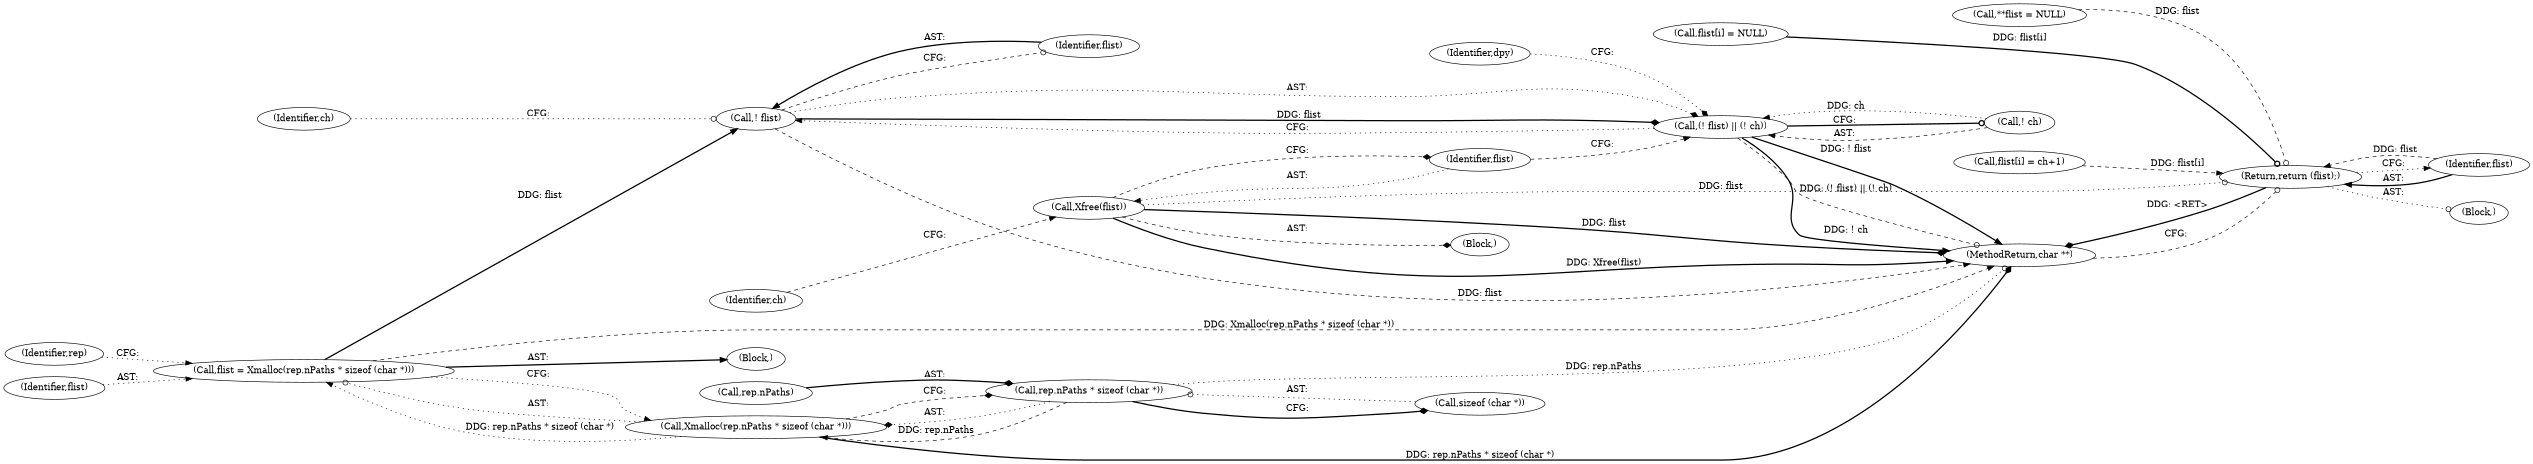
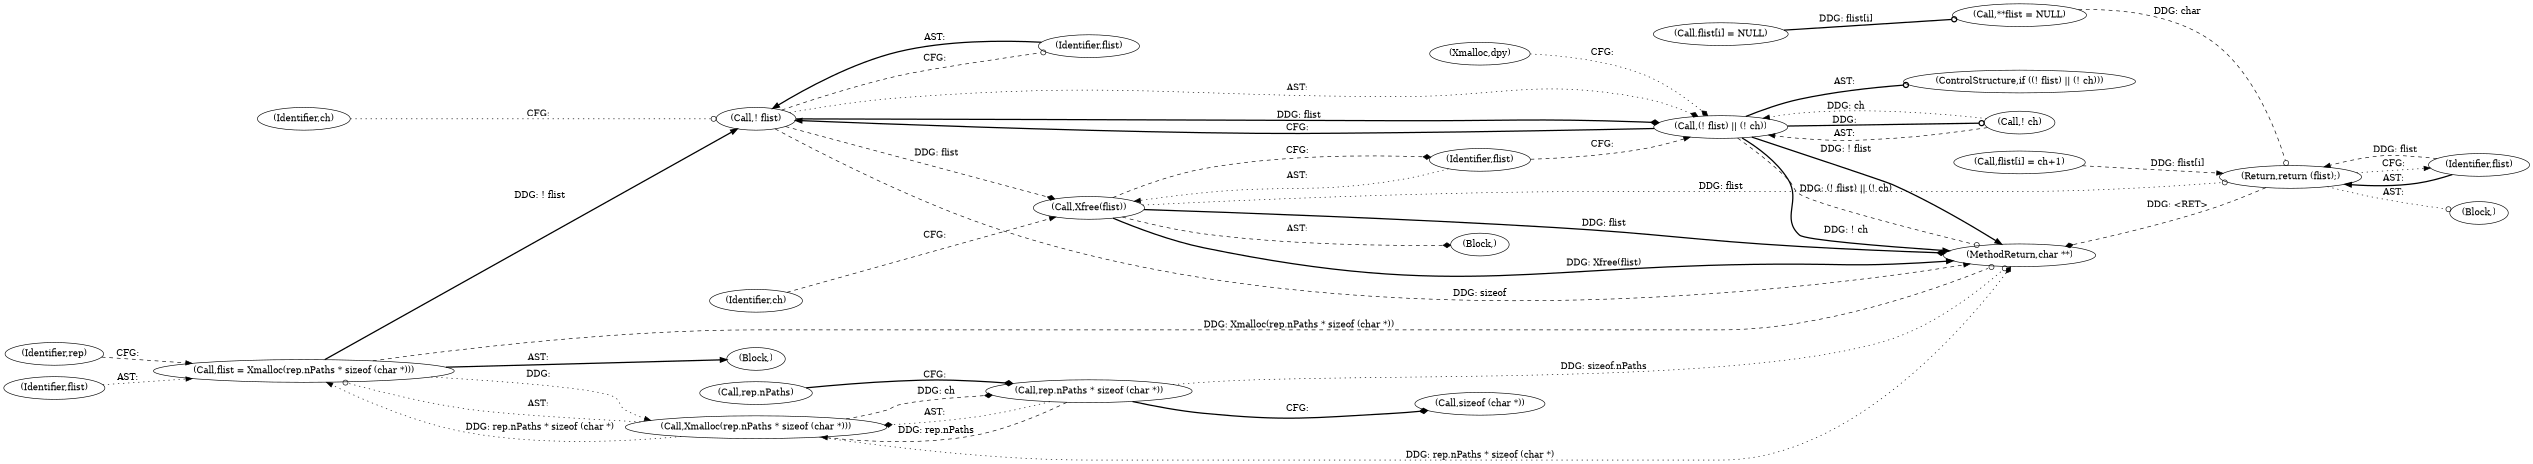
edge "(Call,**flist = NULL)" -> "(Return,return (flist);)": label "DDG: flist" -> "DDG: char"
edge "(Call,flist[i] = NULL)" -> "(Return,return (flist);)": now "(Call,flist[i] = NULL)" -> "(Call,**flist = NULL)"
node "(Identifier,dpy)": label "(Identifier,dpy)" -> "(Xmalloc,dpy)"
node "(ControlStructure,if ((! flist) || (! ch)))": added
edge "(Call,(! flist) || (! ch))" -> "(Call,! ch)": label "CFG: " -> "DDG: "
edge "(Call,(! flist) || (! ch))" -> "(Call,! flist)": style dotted -> bold
edge "(Call,! flist)" -> "(Call,Xfree(flist))": added, label "DDG: flist"
edge "(Call,flist = Xmalloc(rep.nPaths * sizeof (char *)))" -> "(Call,! flist)": label "DDG: flist" -> "DDG: ! flist"
edge "(Return,return (flist);)" -> "(MethodReturn,char **)": style bold -> dashed
edge "(MethodReturn,char **)" -> "(Return,return (flist);)": removed, label "CFG:"
edge "(Call,! flist)" -> "(MethodReturn,char **)": label "DDG: flist" -> "DDG: sizeof"
edge "(Call,flist = Xmalloc(rep.nPaths * sizeof (char *)))" -> "(MethodReturn,char **)": arrowhead normal -> odot
edge "(Identifier,rep)" -> "(Call,flist = Xmalloc(rep.nPaths * sizeof (char *)))": style dotted -> dashed
edge "(Call,rep.nPaths * sizeof (char *))" -> "(MethodReturn,char **)": label "DDG: rep.nPaths" -> "DDG: sizeof.nPaths"
edge "(Call,flist = Xmalloc(rep.nPaths * sizeof (char *)))" -> "(Call,Xmalloc(rep.nPaths * sizeof (char *)))": label "CFG: " -> "DDG: "
edge "(Call,rep.nPaths)" -> "(Call,rep.nPaths * sizeof (char *))": label "AST: " -> "CFG: "
edge "(Call,Xmalloc(rep.nPaths * sizeof (char *)))" -> "(Call,rep.nPaths * sizeof (char *))": label "CFG: " -> "DDG: ch"
edge "(Call,sizeof (char *))" -> "(Call,rep.nPaths * sizeof (char *))": removed, label "AST:"
edge "(Call,Xmalloc(rep.nPaths * sizeof (char *)))" -> "(MethodReturn,char **)": style bold -> dotted
